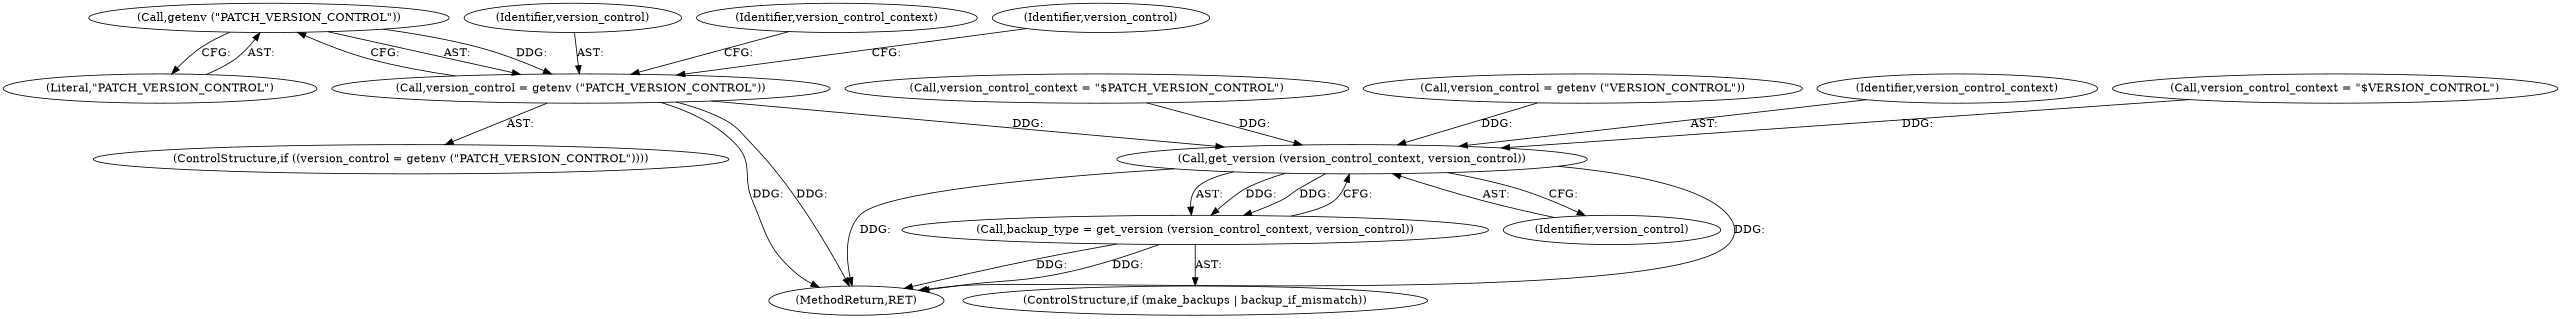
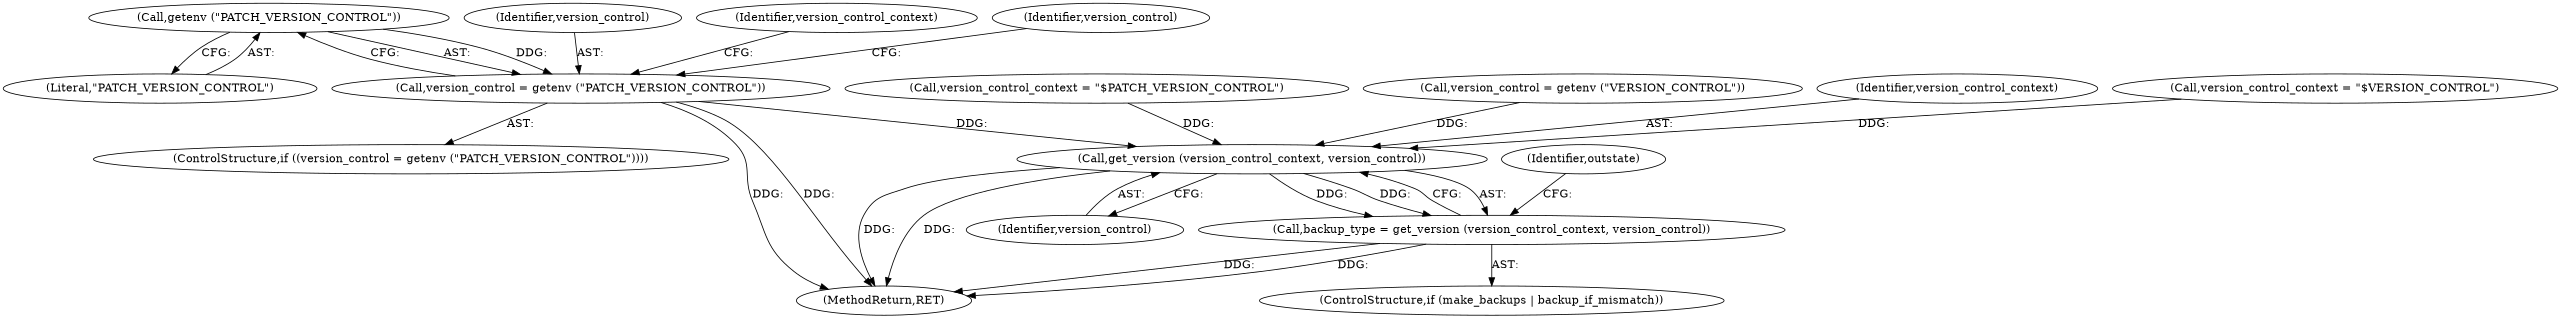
node "(Identifier,outstate)": added
